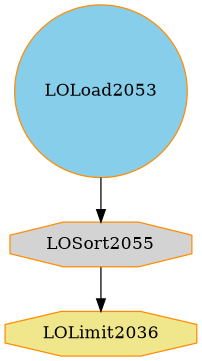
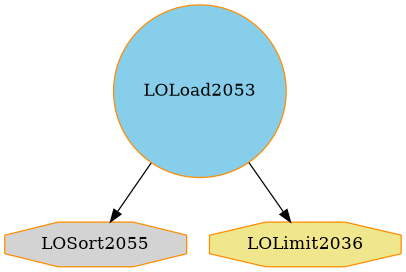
edge "LOSort2055" -> "LOLimit2036": now "LOLoad2053" -> "LOLimit2036"
